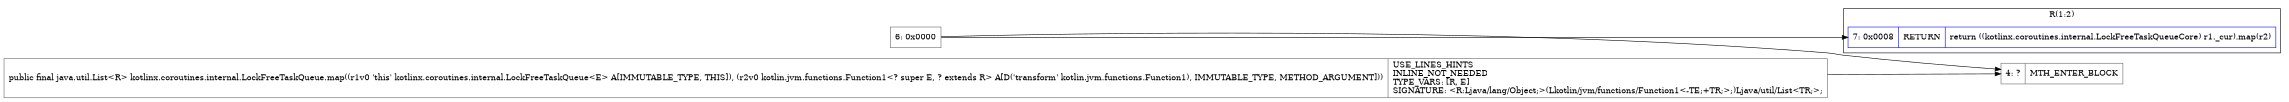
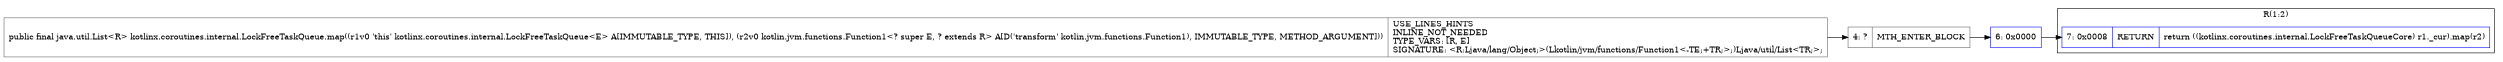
edge "6: 0x0000" -> "4: ?": reversed
node "6: 0x0000": color gray40 -> blue
